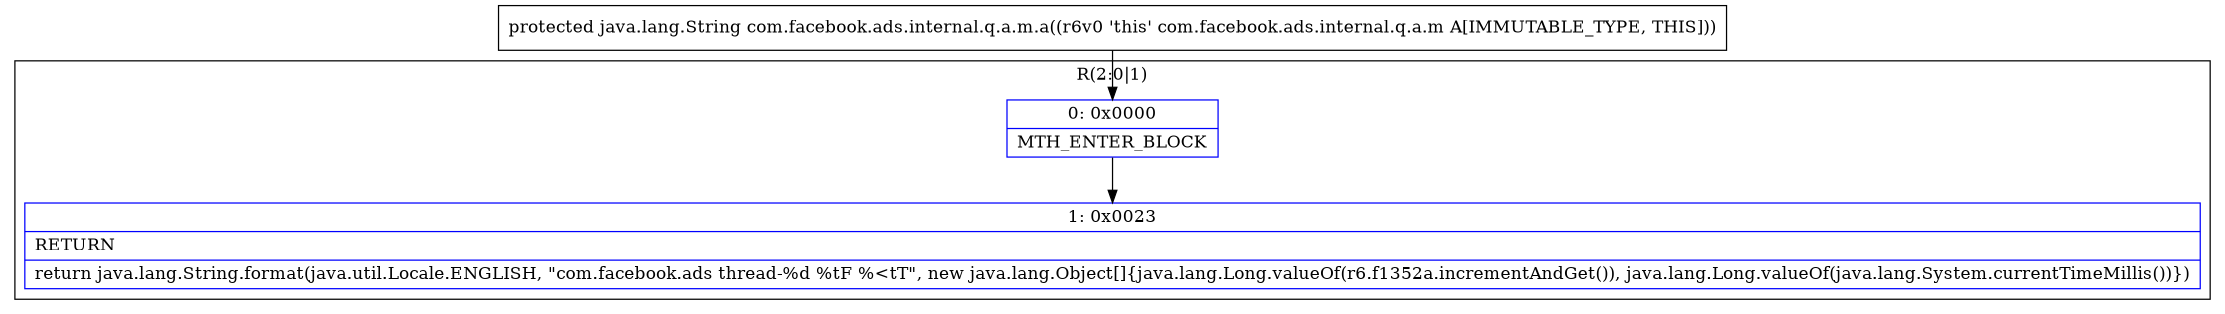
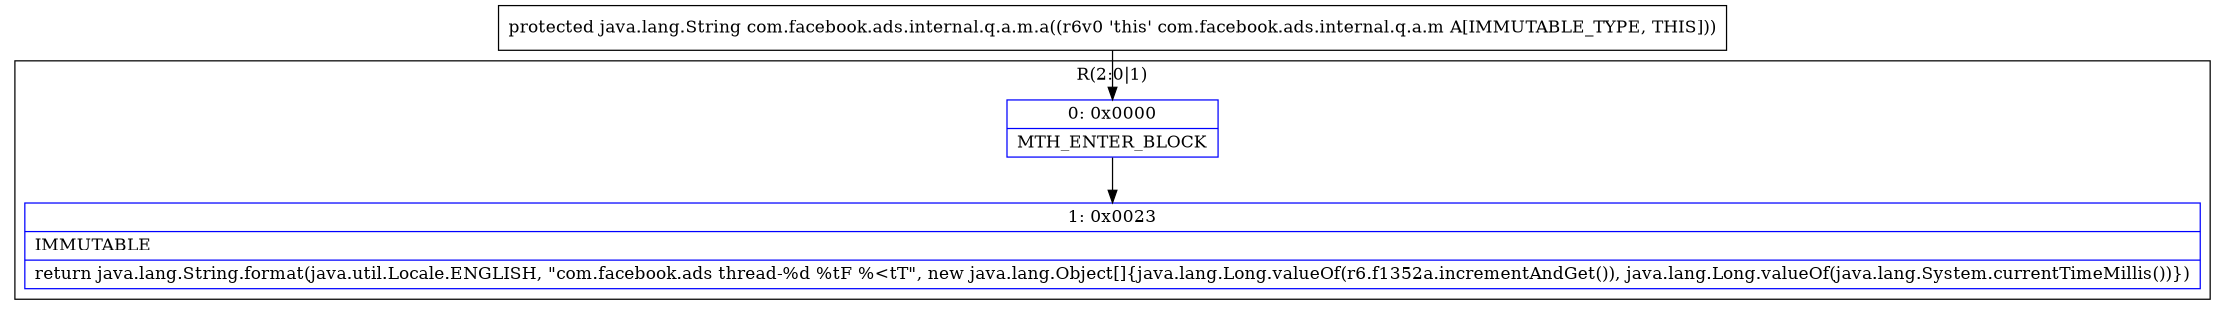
node "1: 0x0023": text "RETURN" -> "IMMUTABLE"
